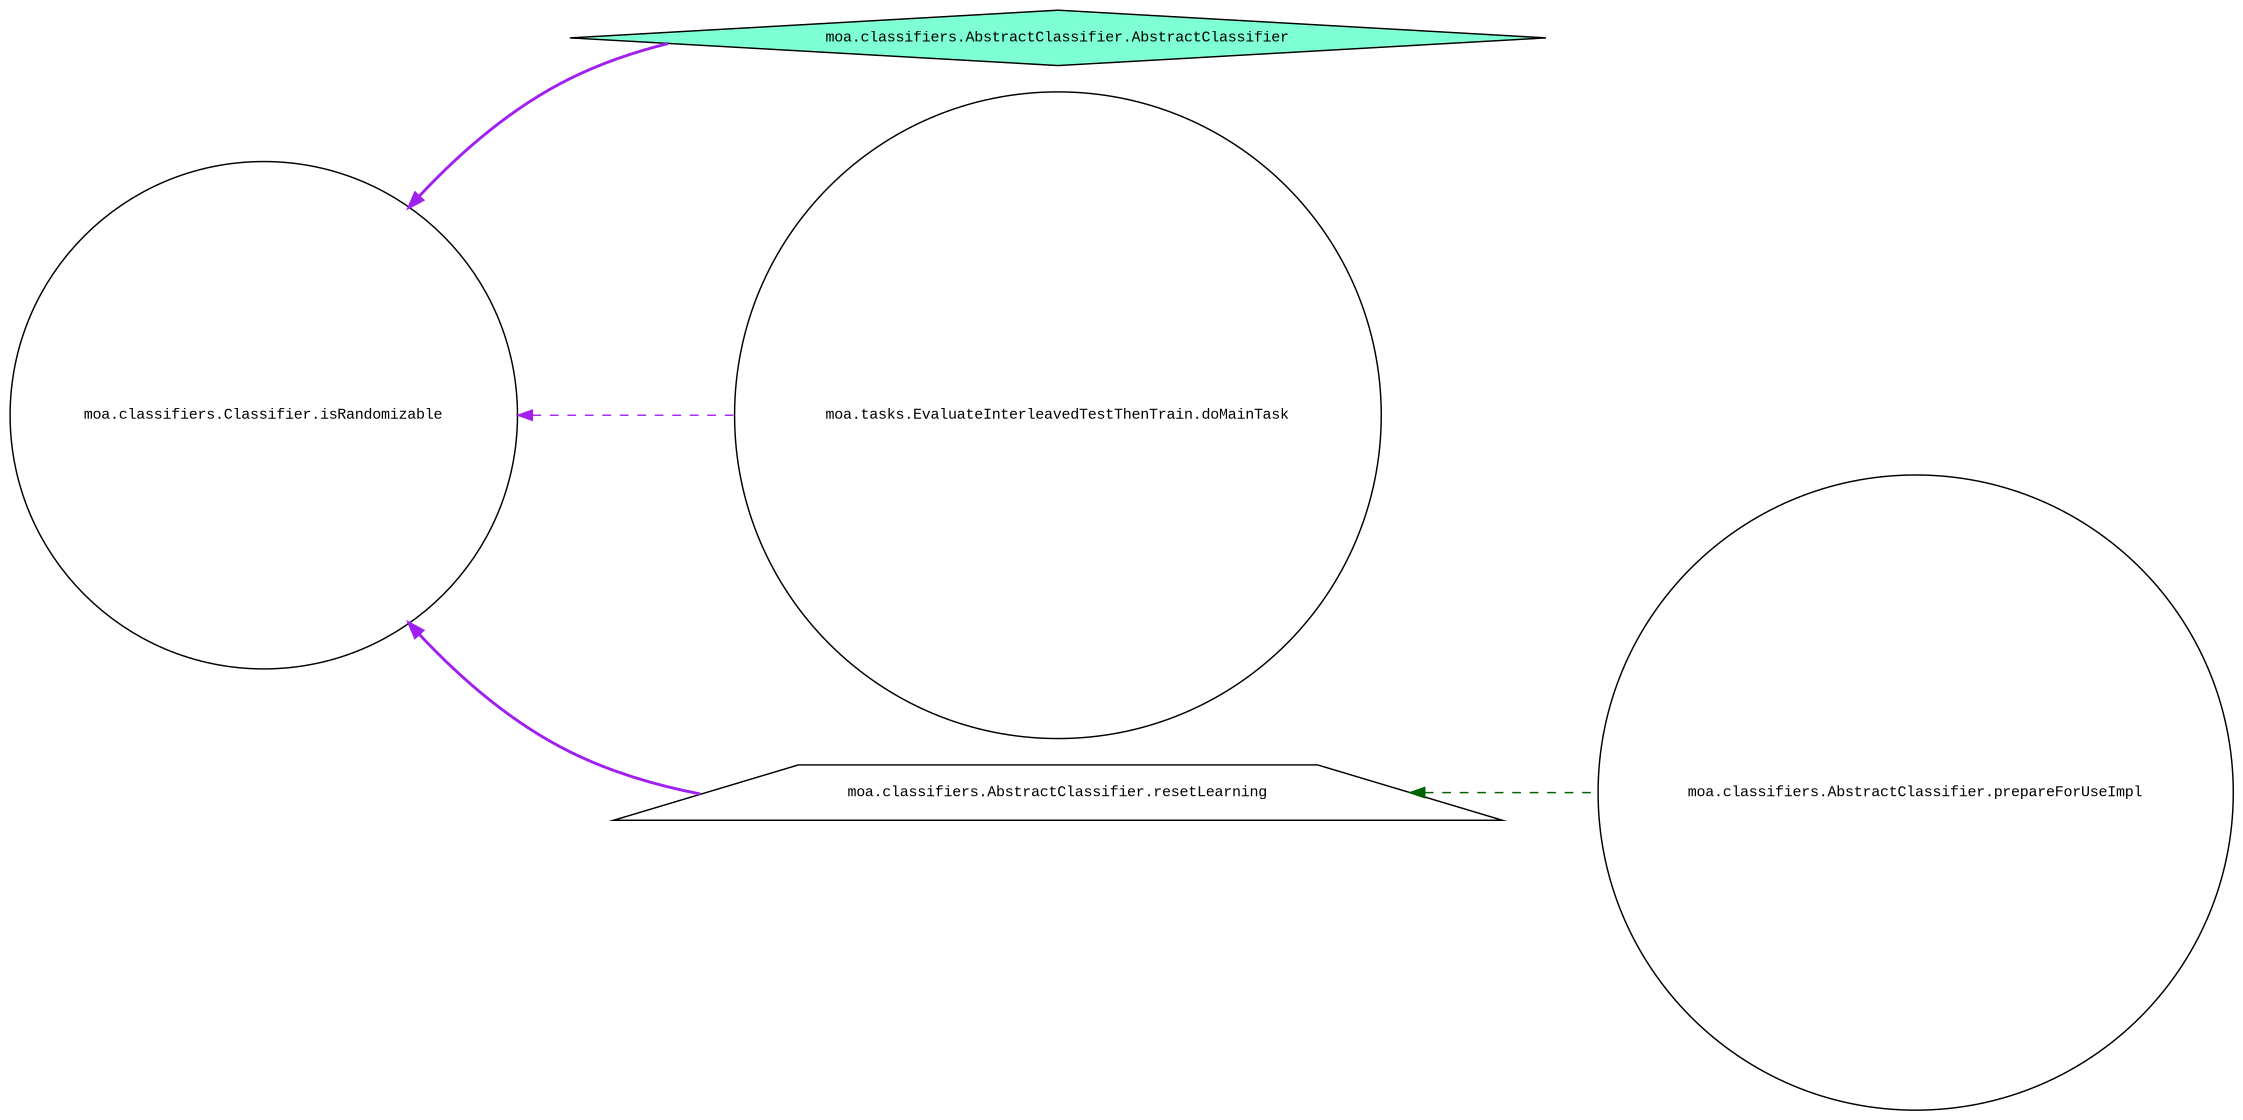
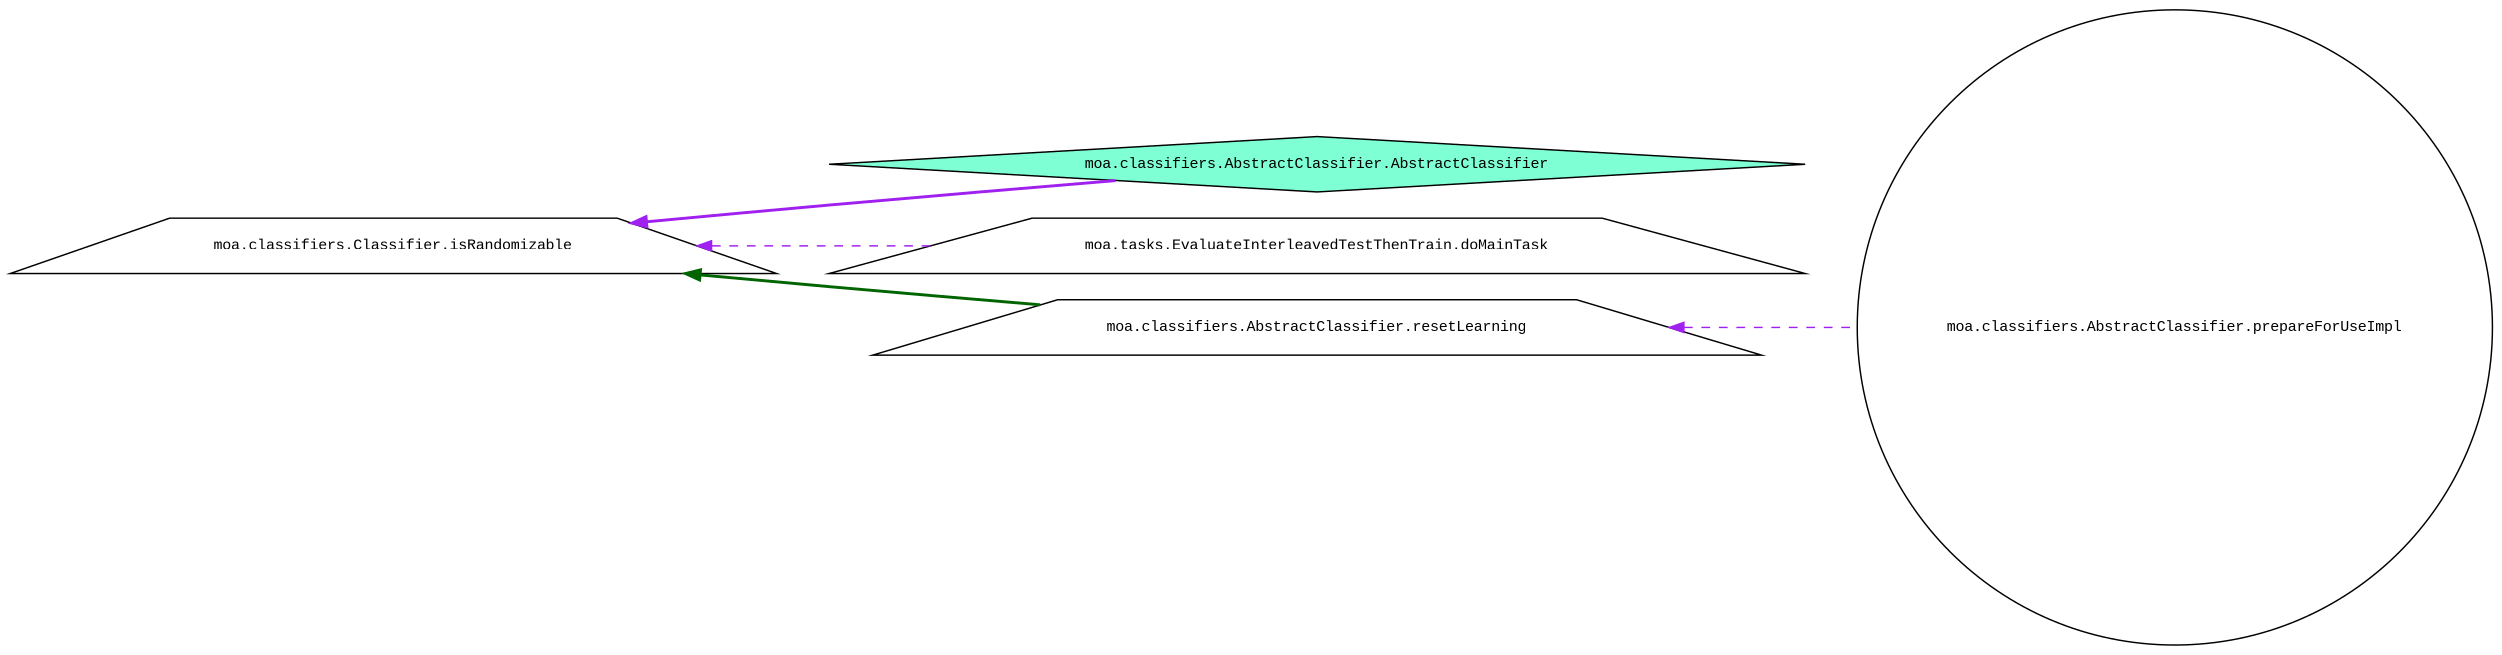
node "moa.classifiers.Classifier.isRandomizable": shape circle -> trapezium
node "moa.tasks.EvaluateInterleavedTestThenTrain.doMainTask": shape circle -> trapezium
edge "moa.classifiers.AbstractClassifier.resetLearning" -> "moa.classifiers.Classifier.isRandomizable": color purple -> darkgreen
edge "moa.classifiers.AbstractClassifier.prepareForUseImpl" -> "moa.classifiers.AbstractClassifier.resetLearning": color darkgreen -> purple
